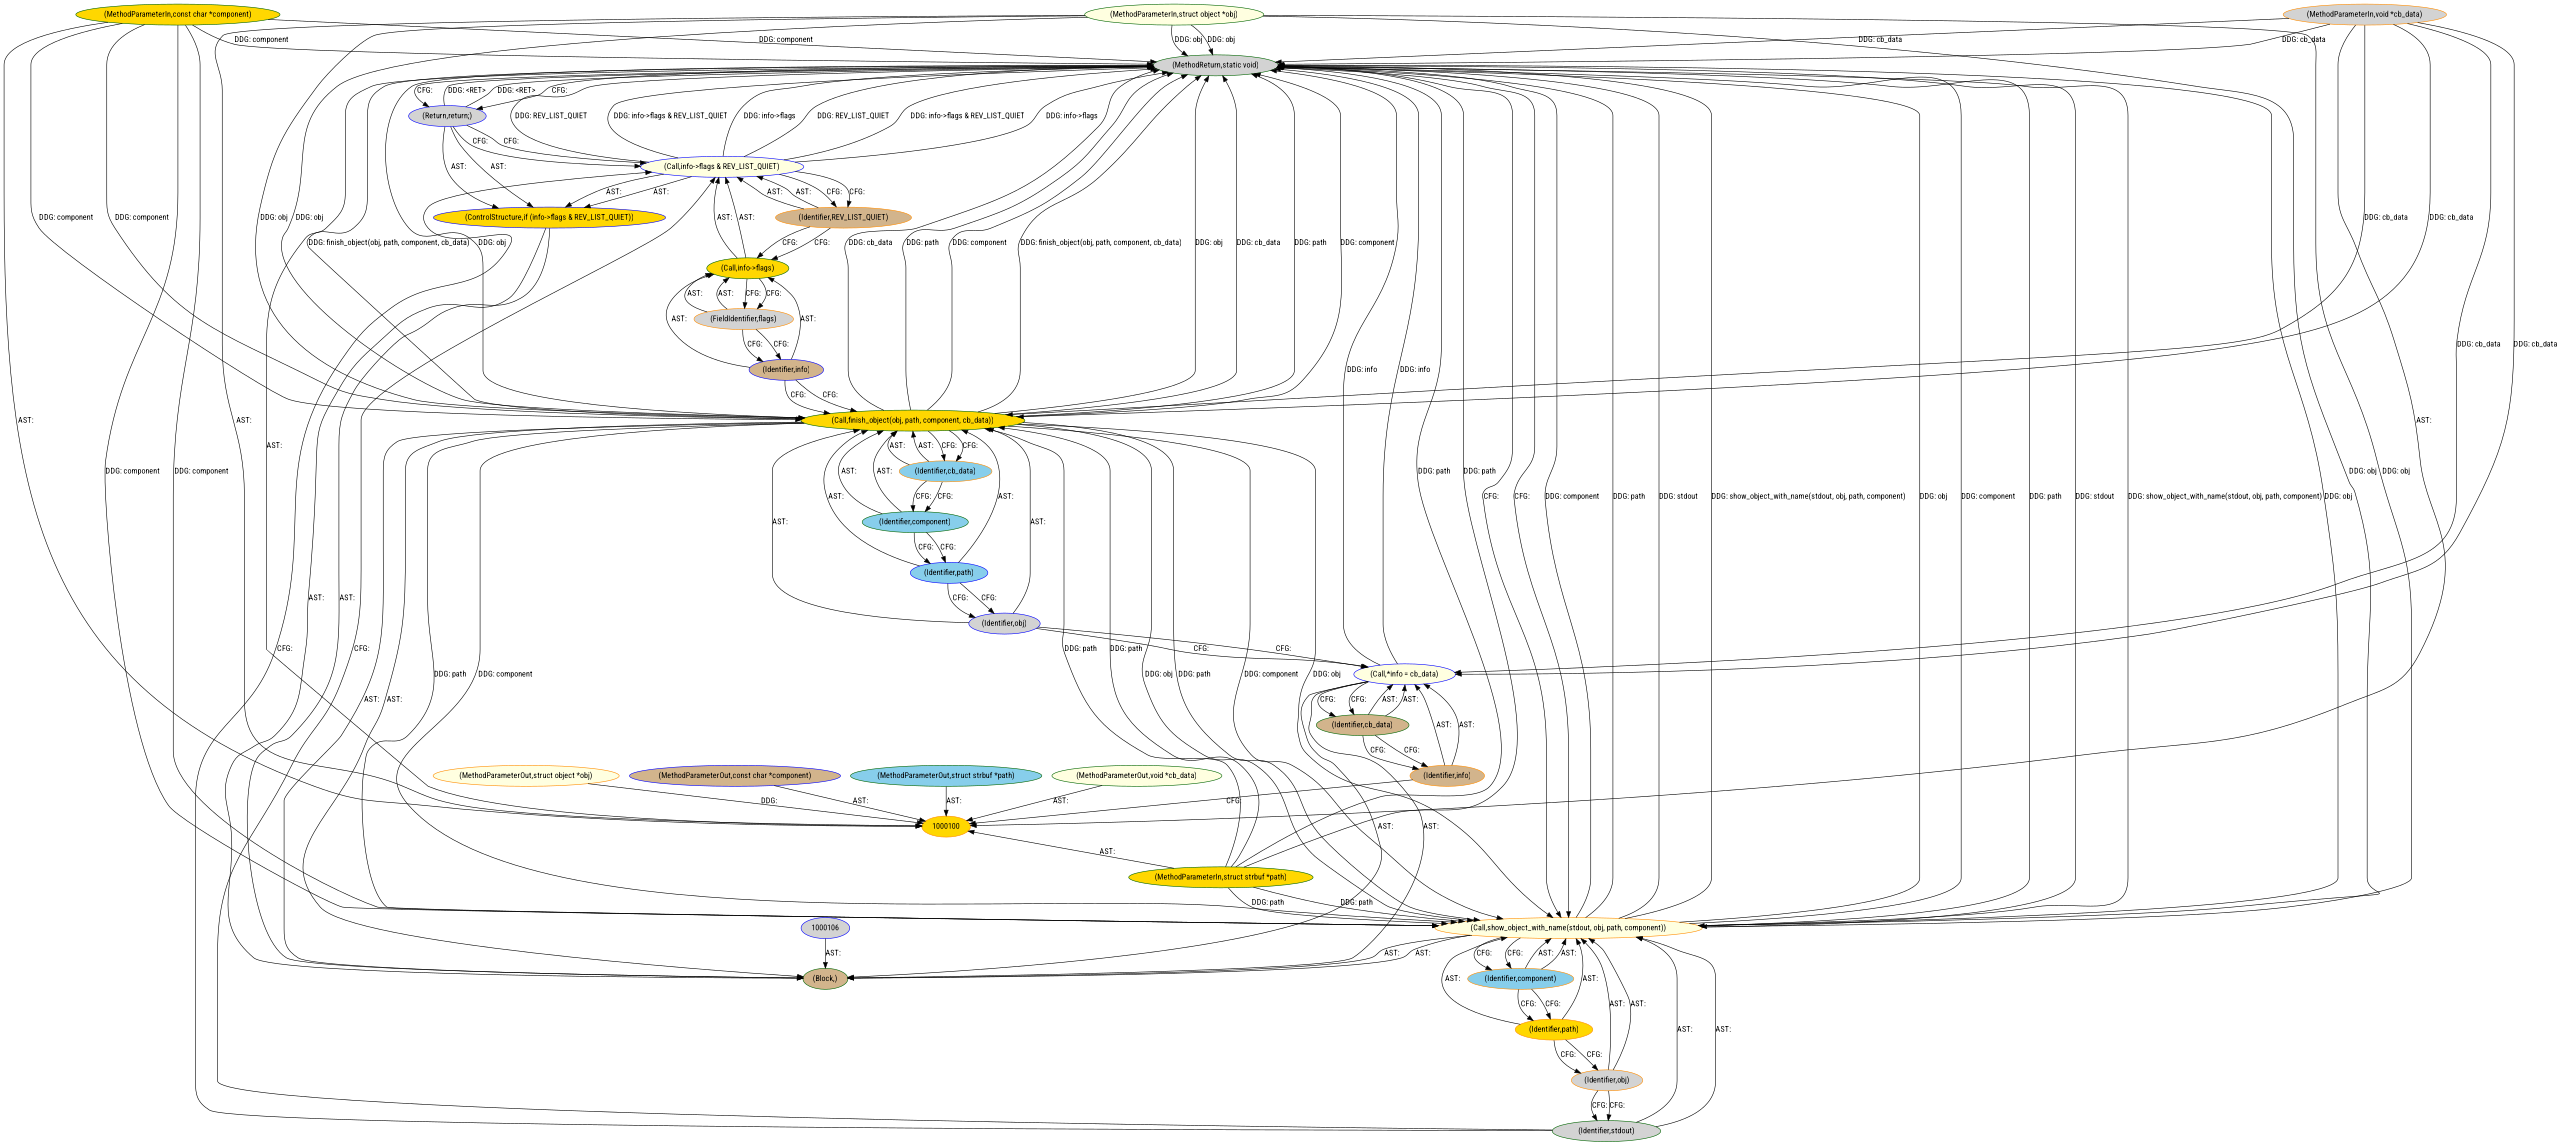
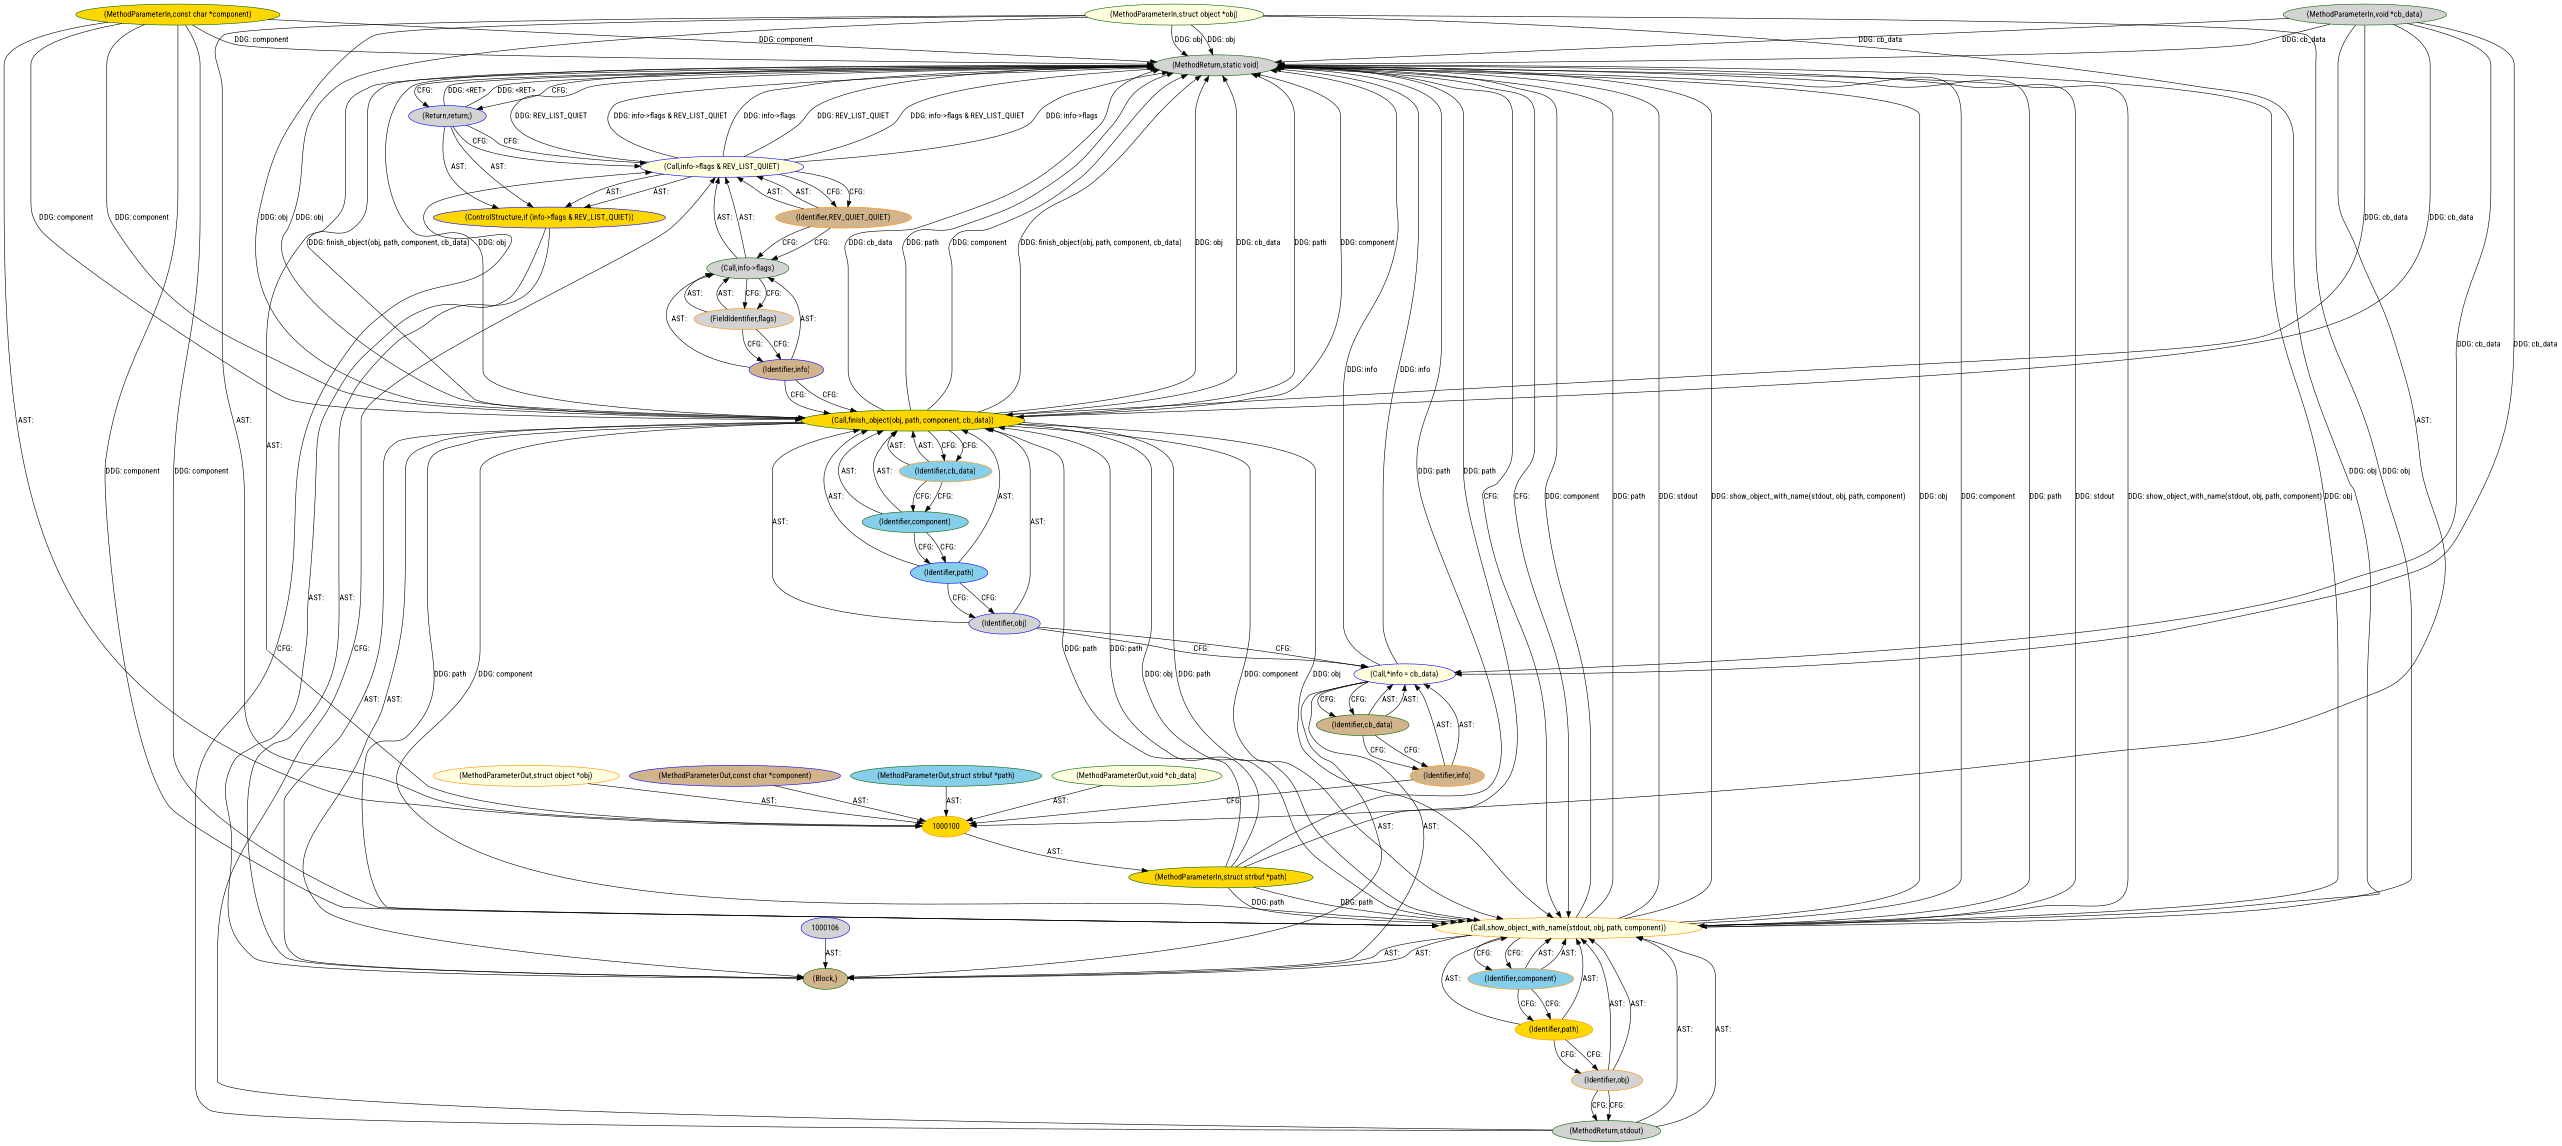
node "(MethodParameterIn,void *cb_data)": color darkorange -> darkgreen
node "(Identifier,REV_LIST_QUIET)": label "(Identifier,REV_LIST_QUIET)" -> "(Identifier,REV_QUIET_QUIET)"
node "(Call,info->flags)": fillcolor gold -> lightgrey
edge "(MethodParameterOut,struct object *obj)" -> "1000100": label "DDG: " -> "AST: "
edge "(MethodParameterIn,struct strbuf *path)" -> "1000100": reversed
node "(Identifier,stdout)": label "(Identifier,stdout)" -> "(MethodReturn,stdout)"
